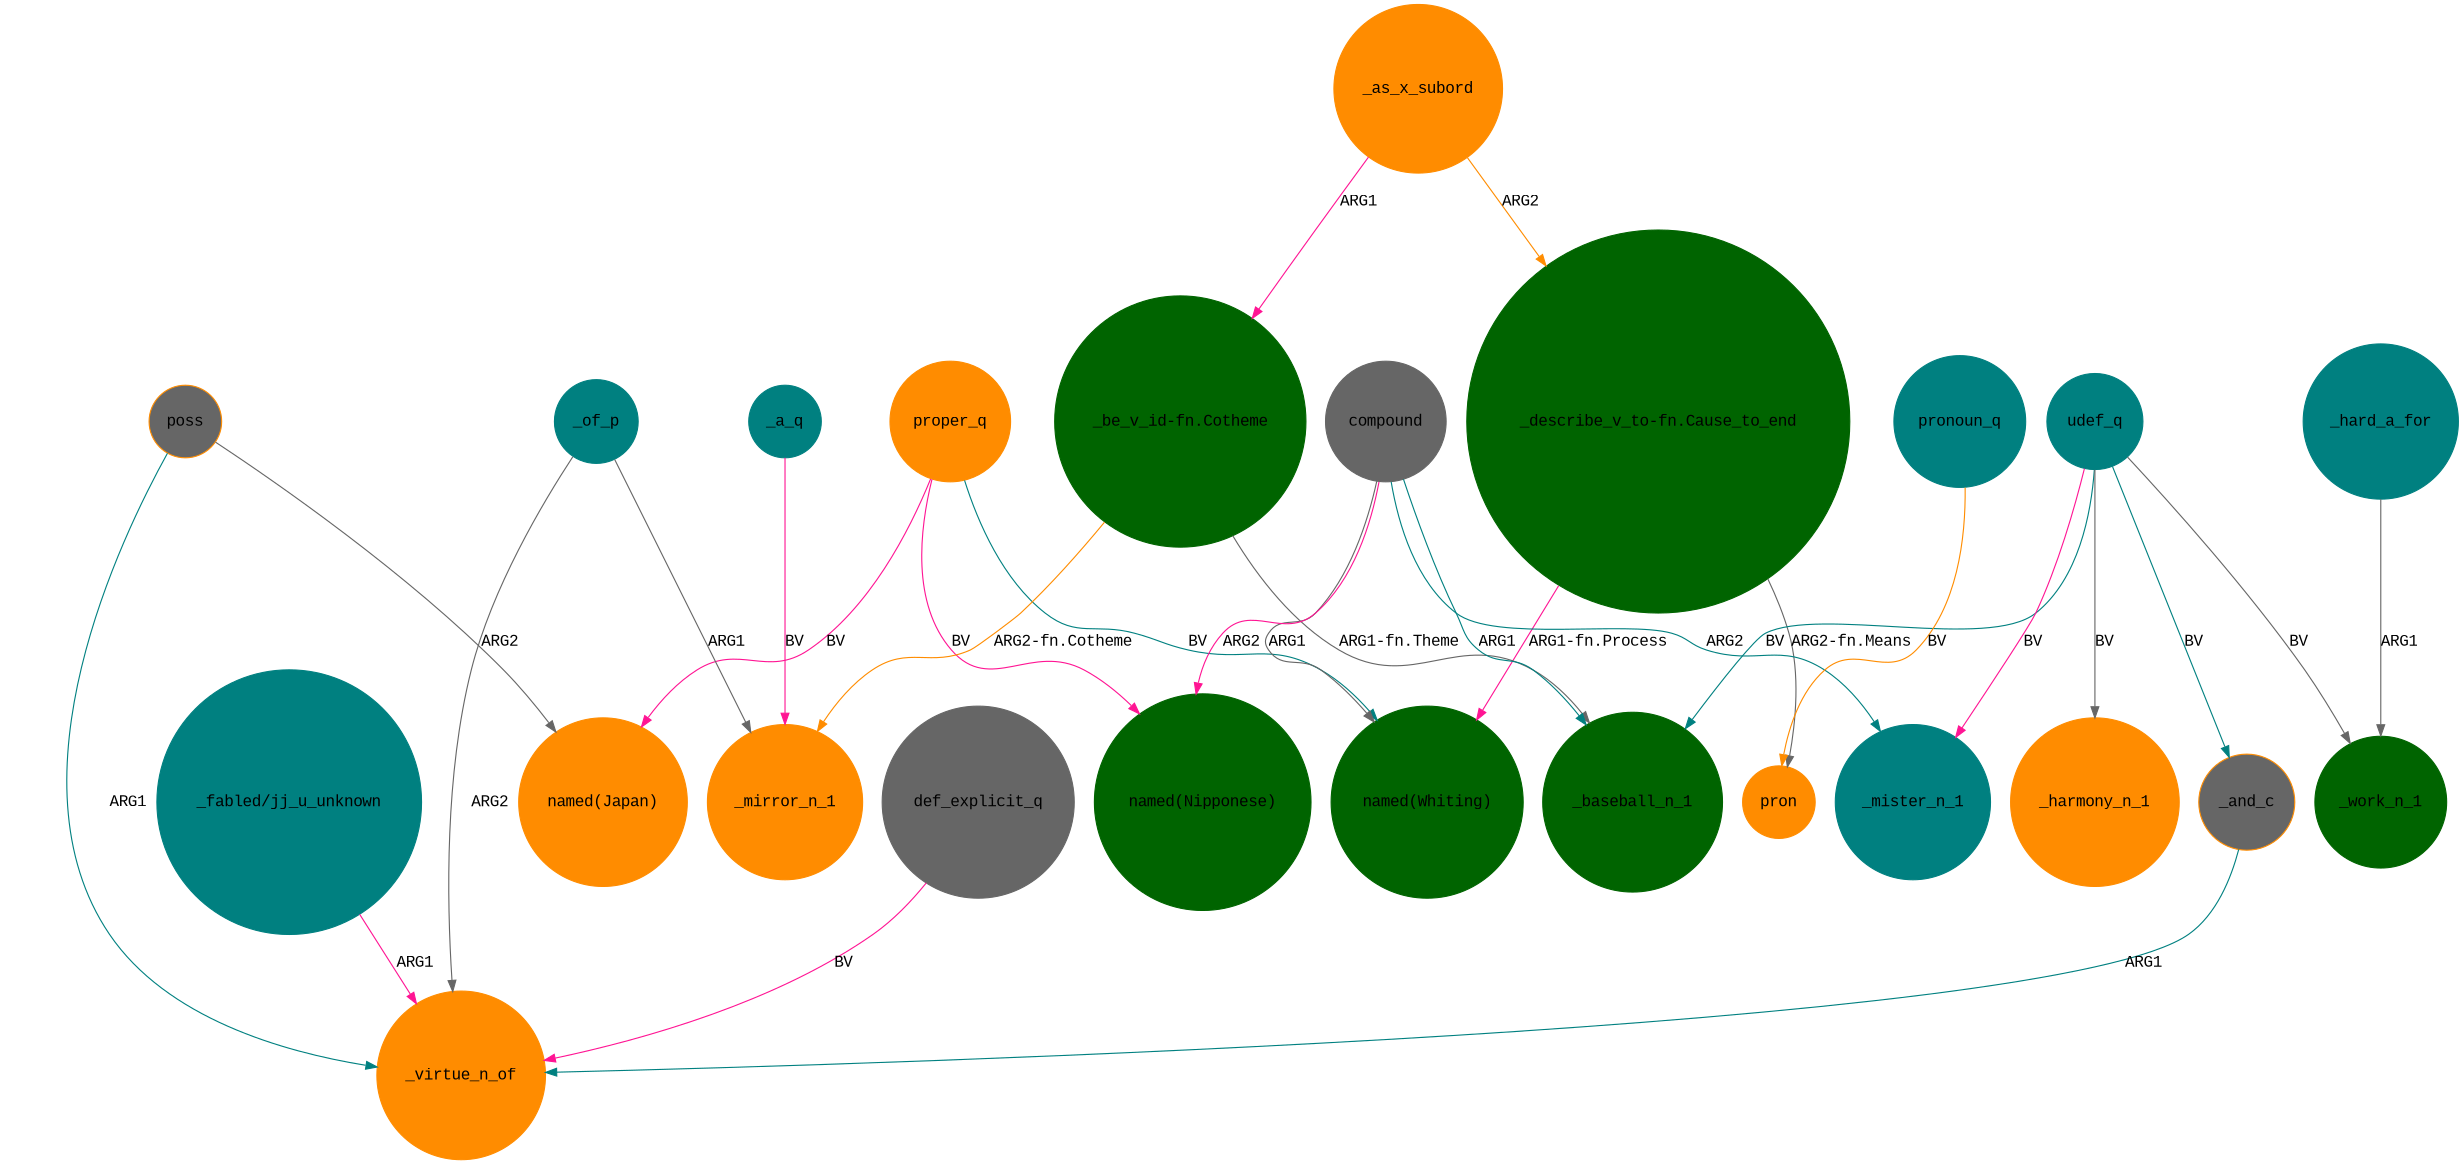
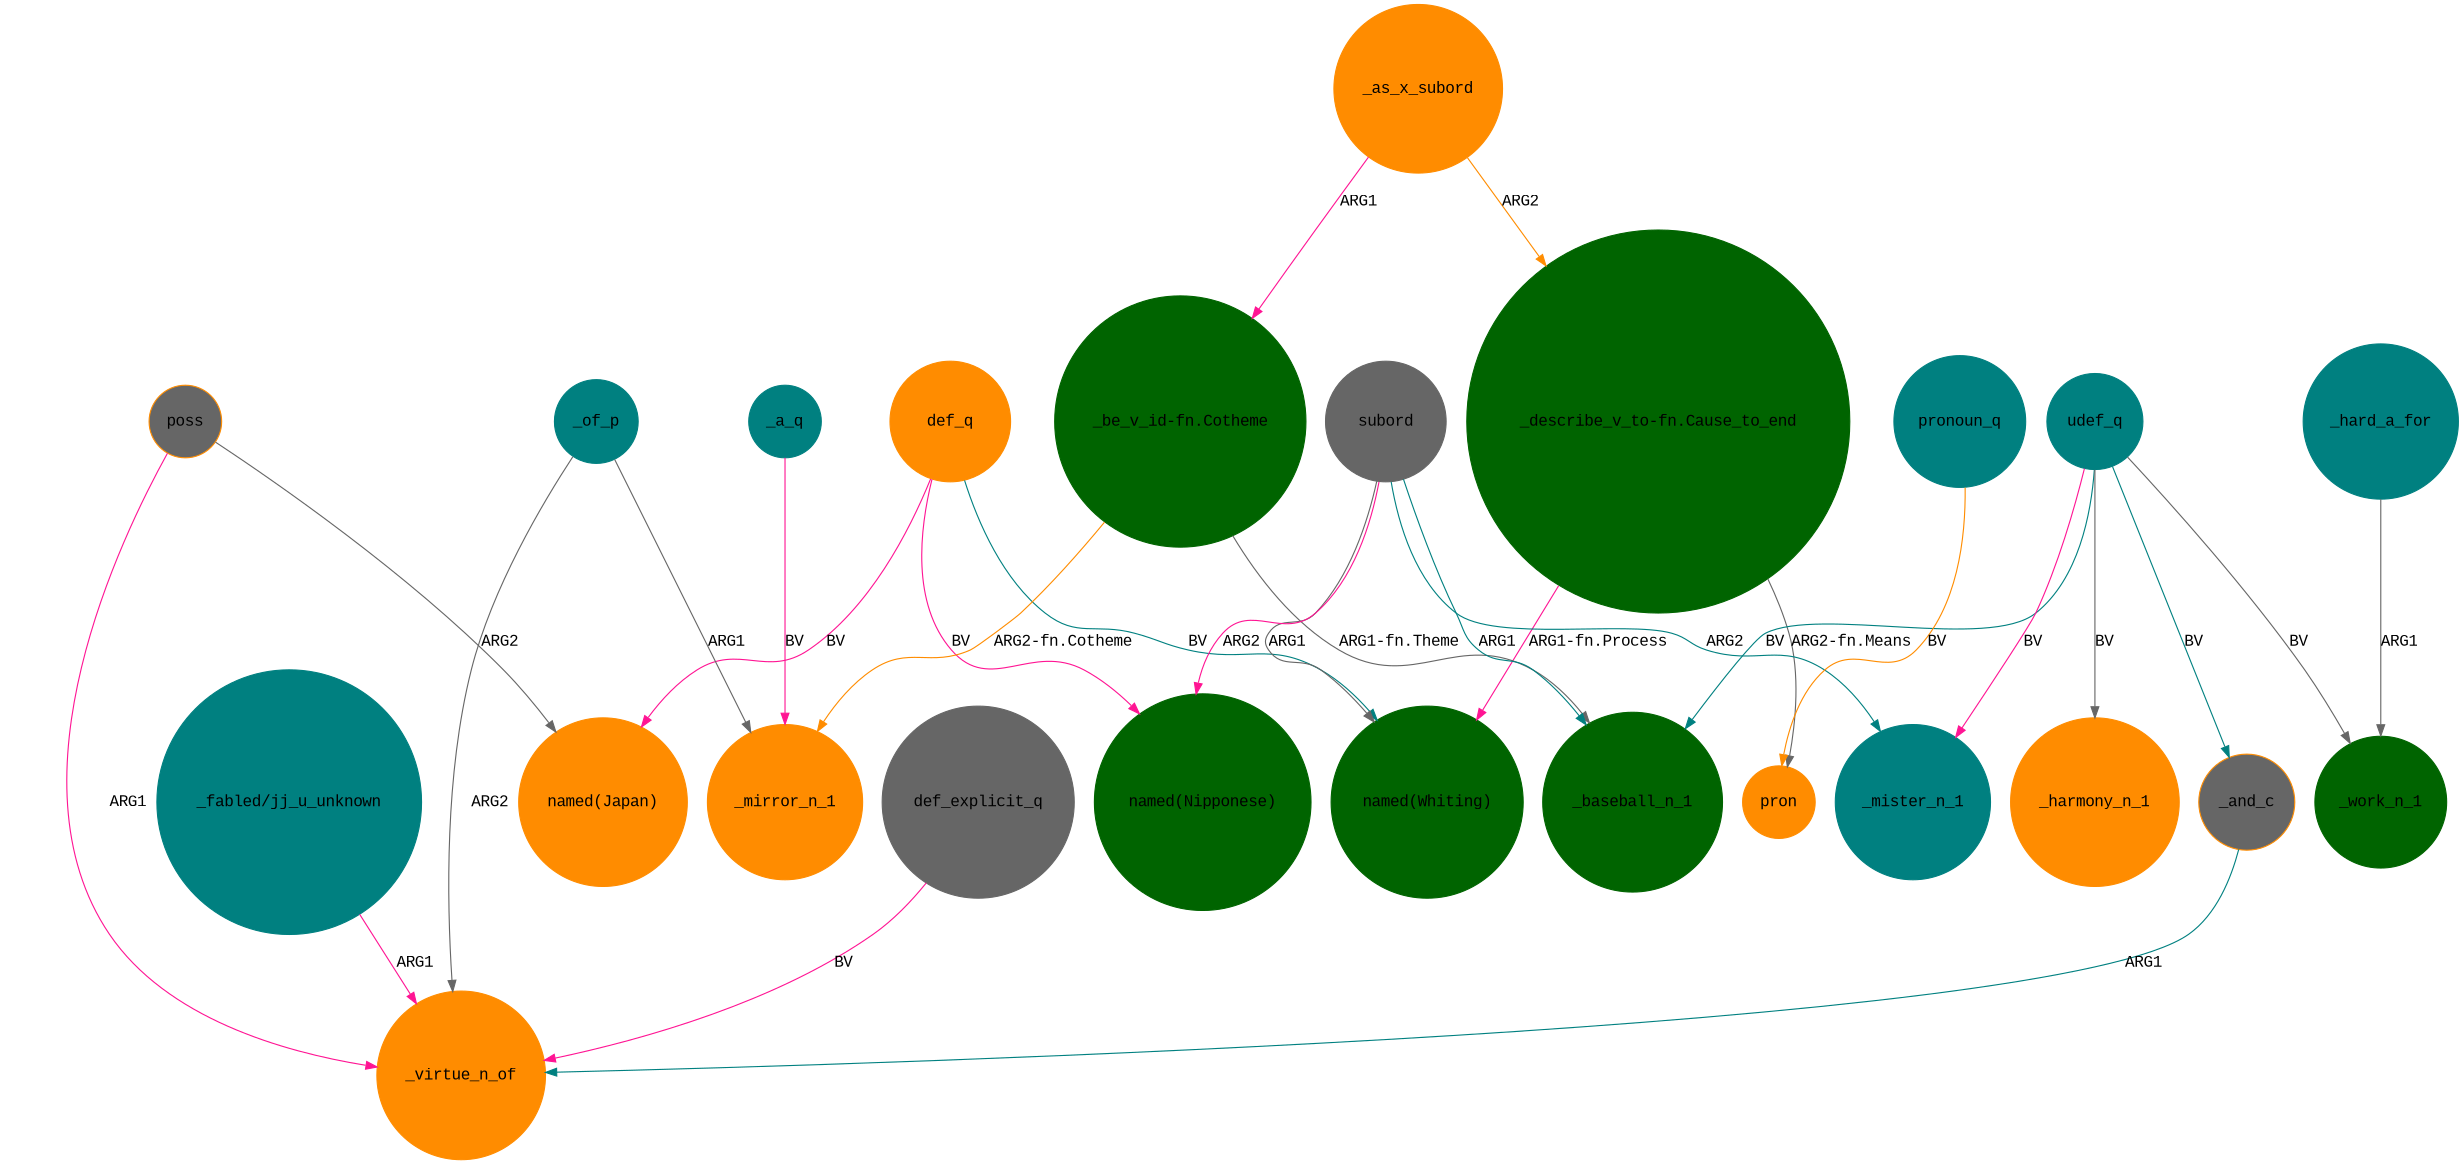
node "proper_q": label "proper_q" -> "def_q"
node "compound": label "compound" -> "subord"
edge "poss" -> "_virtue_n_of": color teal -> deeppink
